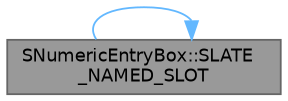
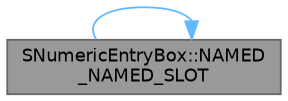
node "SNumericEntryBox::SLATE _NAMED_SLOT": label "SNumericEntryBox::SLATE _NAMED_SLOT" -> "SNumericEntryBox::NAMED _NAMED_SLOT"
